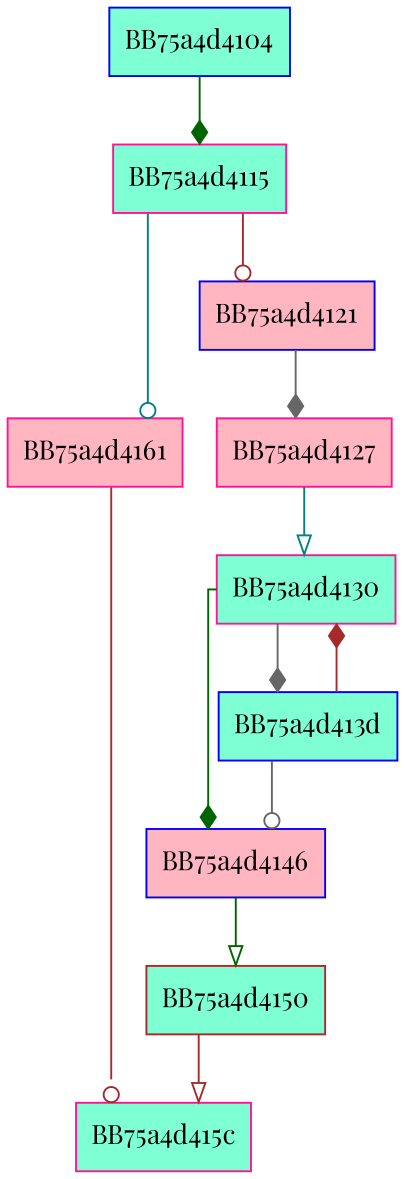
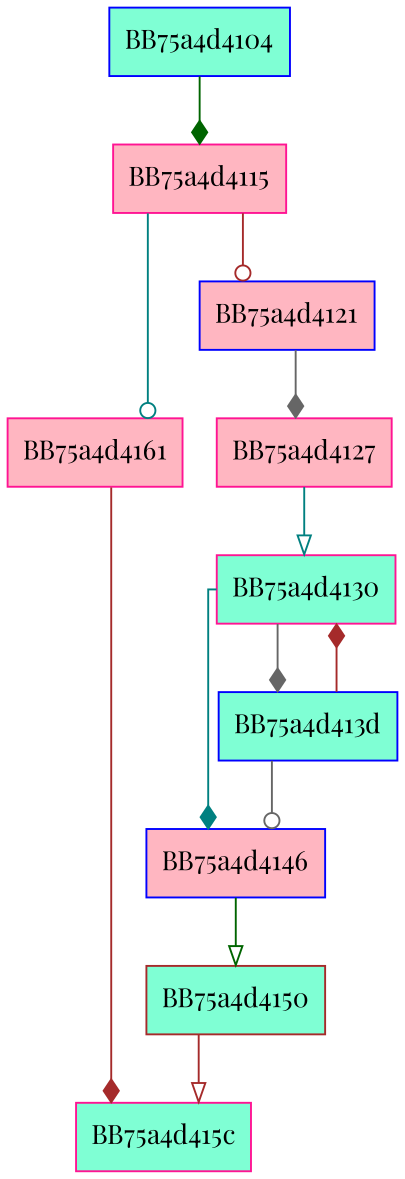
node "BB75a4d4115": fillcolor aquamarine -> lightpink
edge "BB75a4d4130" -> "BB75a4d4146": color darkgreen -> teal
edge "BB75a4d4161" -> "BB75a4d415c": arrowhead odot -> diamond
